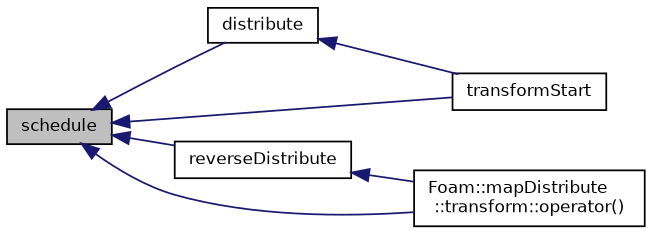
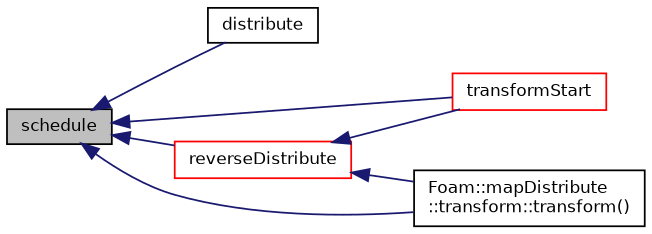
edge "transformStart" -> "distribute": now "transformStart" -> "reverseDistribute"
node "transformStart": color black -> red
node "reverseDistribute": color black -> red
node "Foam::mapDistribute ::transform::operator()": label "Foam::mapDistribute ::transform::operator()" -> "Foam::mapDistribute ::transform::transform()"
